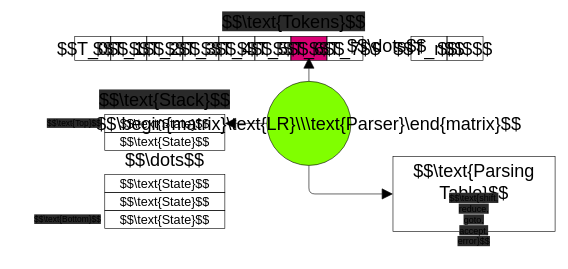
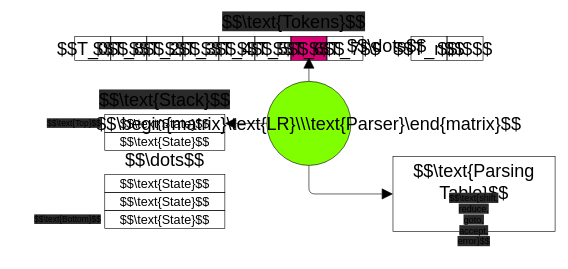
node "$$T_1$$": label "$$T_1$$" -> "$$T_8$$"
